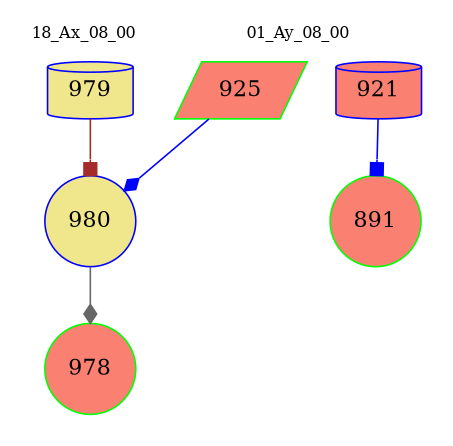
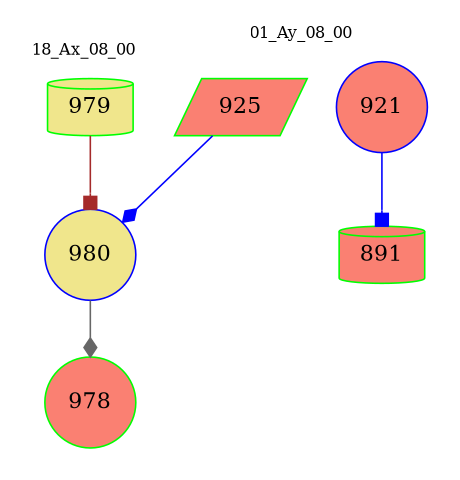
node "979": color blue -> green
node "921": shape cylinder -> circle
node "891": shape circle -> cylinder
